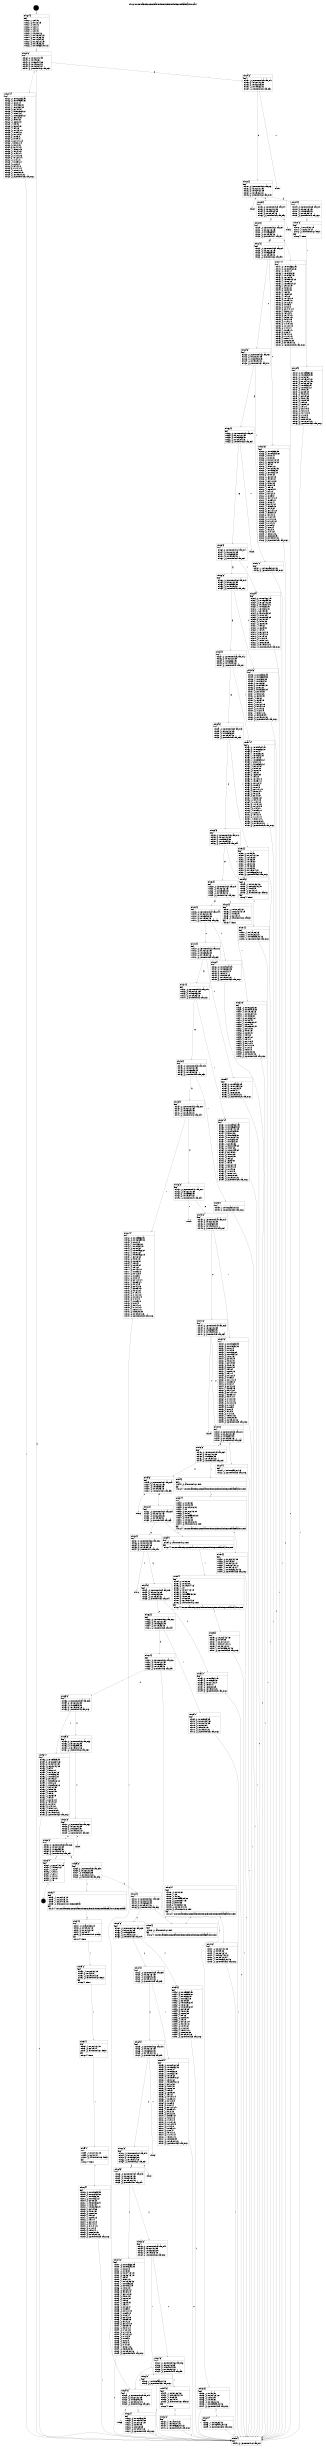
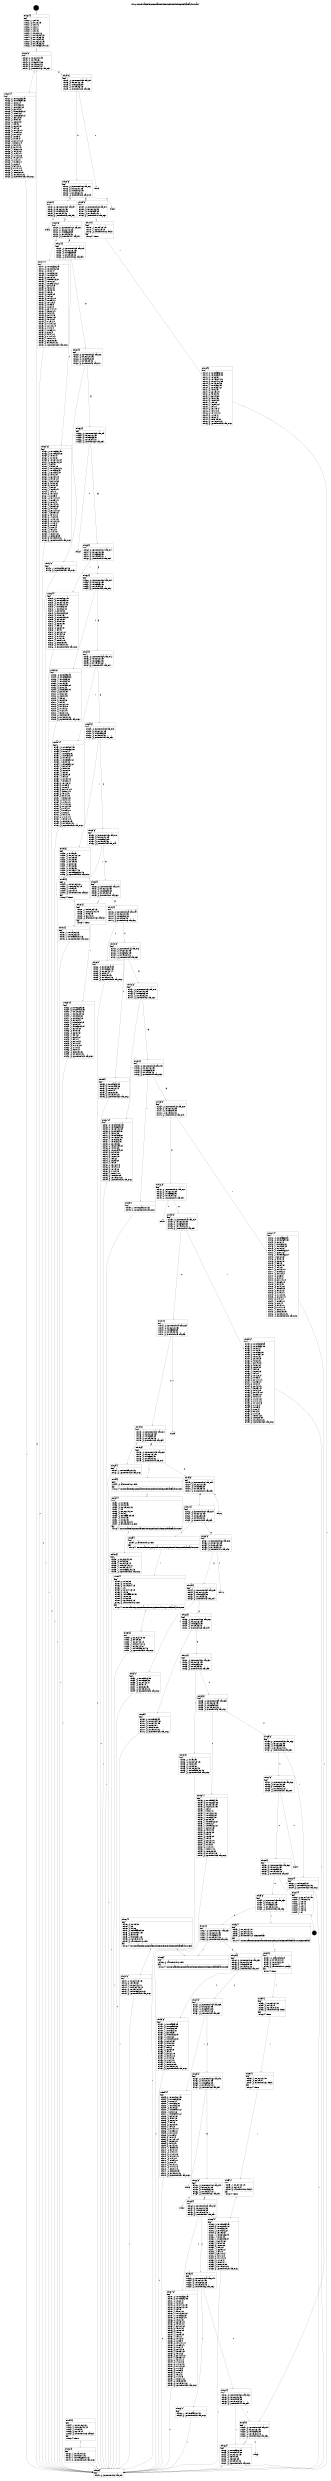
edge "0x4016c1 [25]" -> "0x401d49 [23]": now "0x4016c1 [25]" -> "0x401836 [27]"
edge "0x401d30 [25]" -> "0x40208c [19]": now "0x4015ae [25]" -> "0x40208c [19]"
